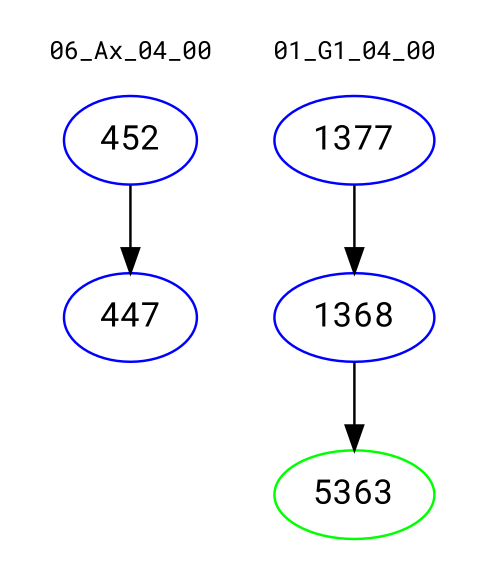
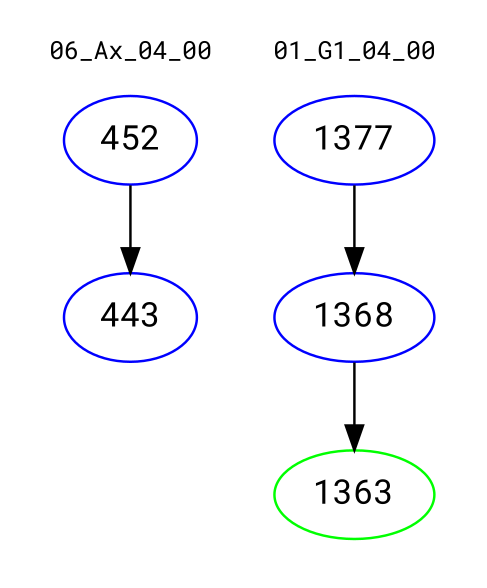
node "447": label "447" -> "443"
node "5363": label "5363" -> "1363"
